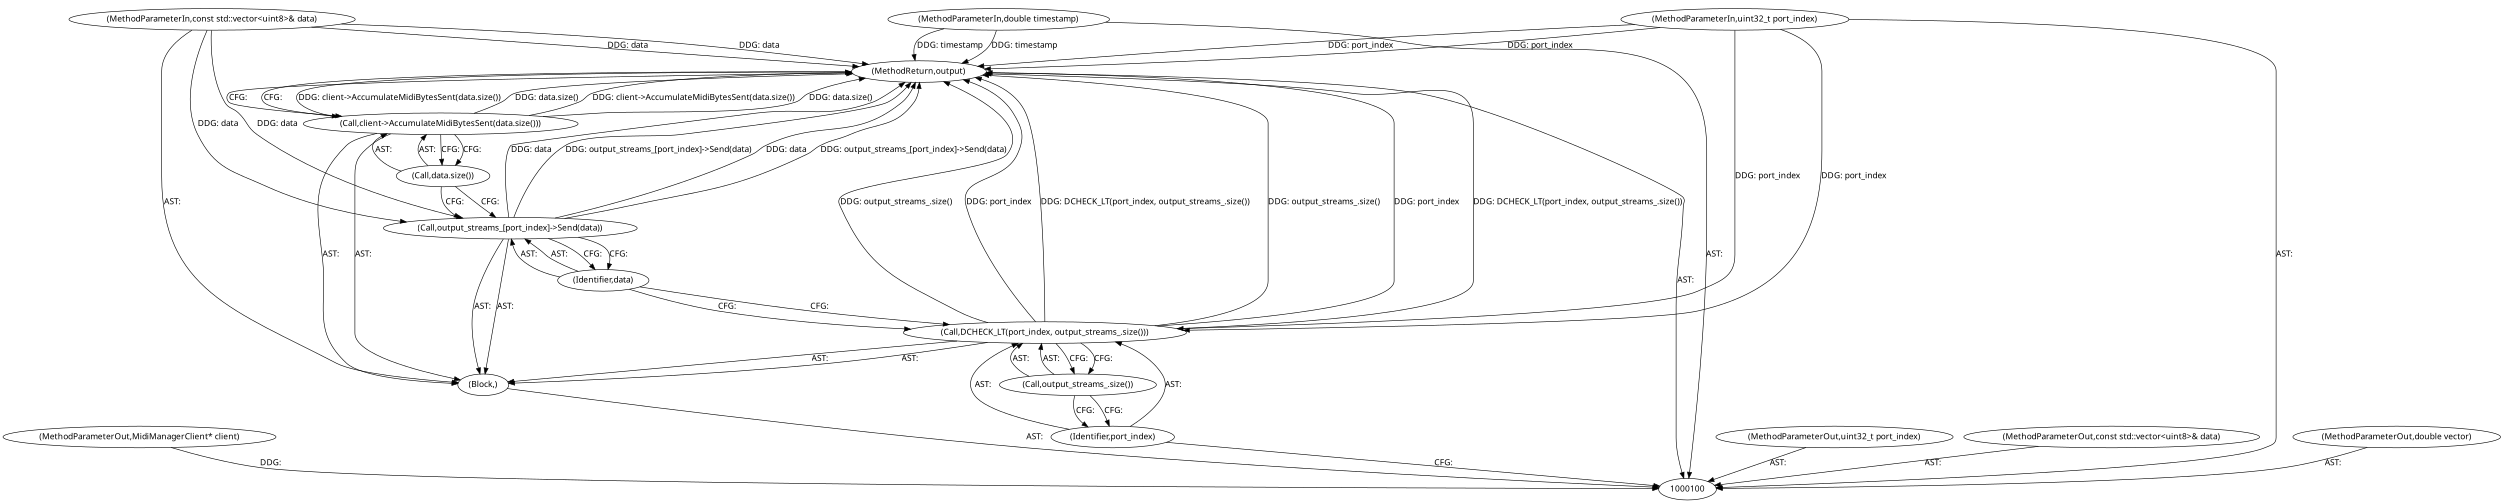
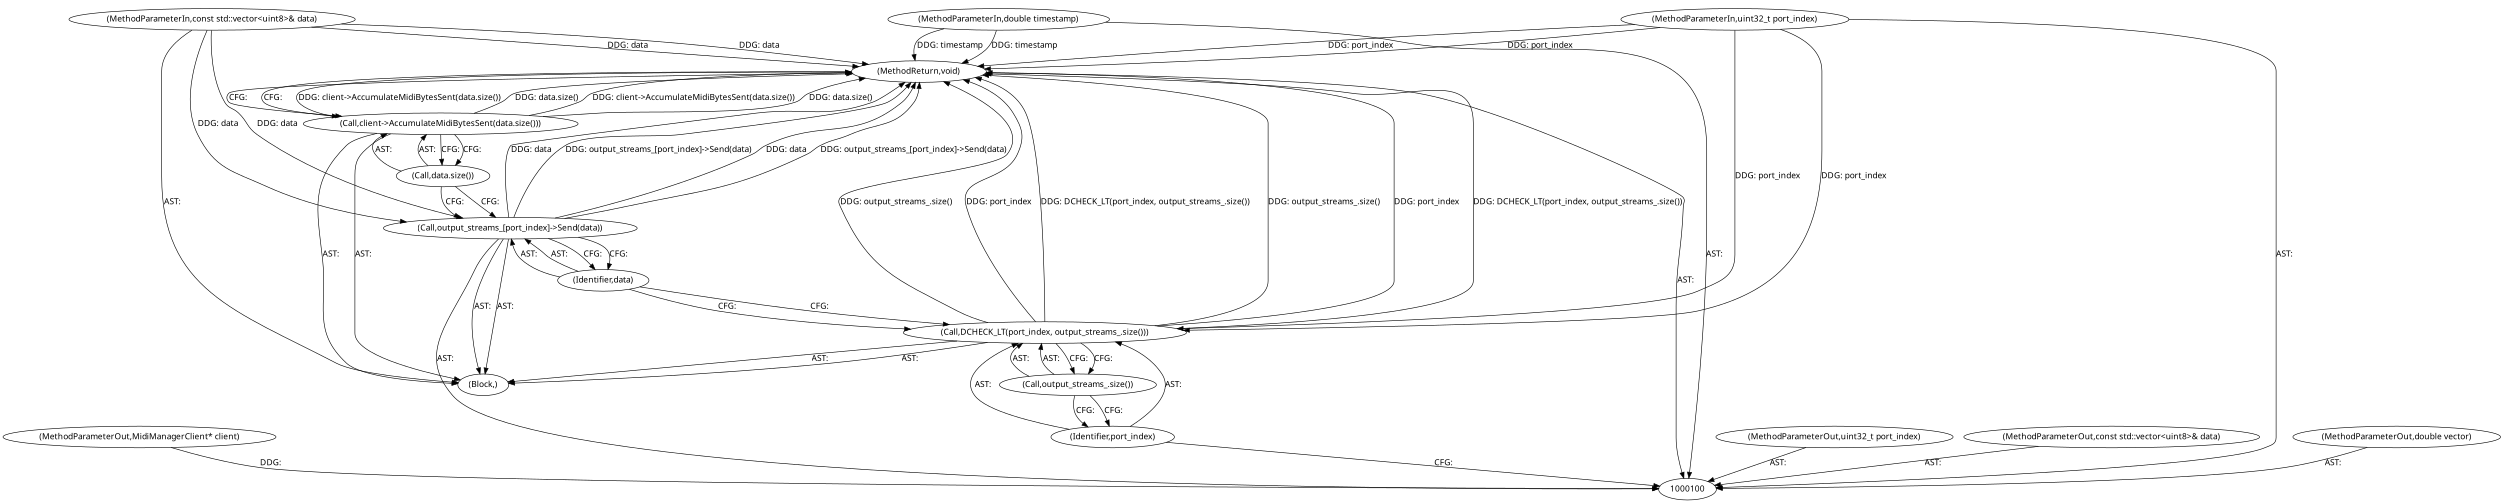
node "(MethodReturn,output)": label "(MethodReturn,output)" -> "(MethodReturn,void)"
edge "(Block,)" -> "1000100": now "(Call,output_streams_[port_index]->Send(data))" -> "1000100"
